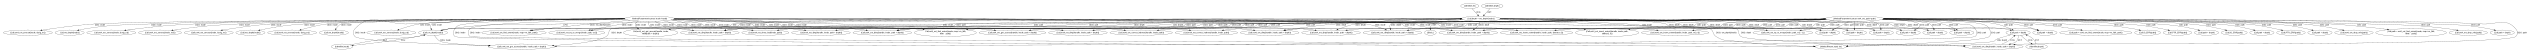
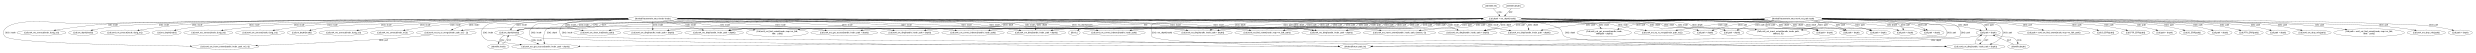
edge "(MethodParameterIn,struct ext4_ext_path *path)" -> "(Call,ext4_ext_insert_extent(handle, inode, path, ex3, 0))": now "(Call,ext4_ext_try_to_merge(inode, path, ex2 - 1))" -> "(Call,ext4_ext_insert_extent(handle, inode, path, ex3, 0))"
